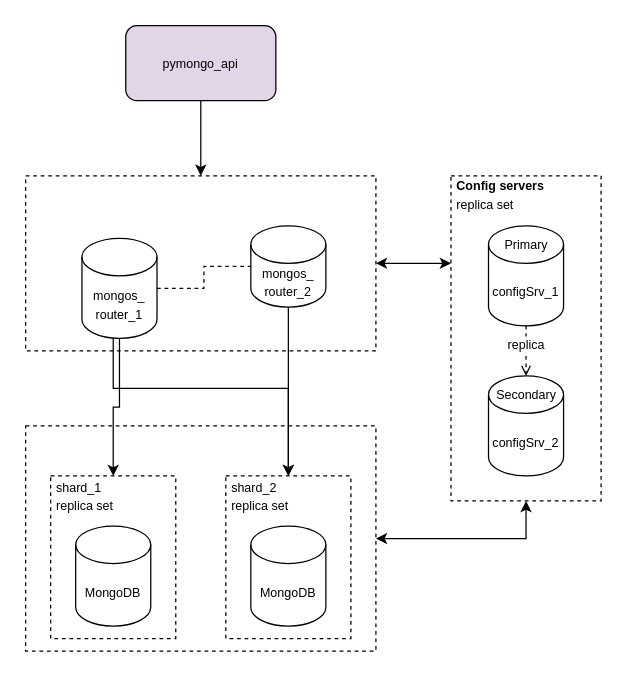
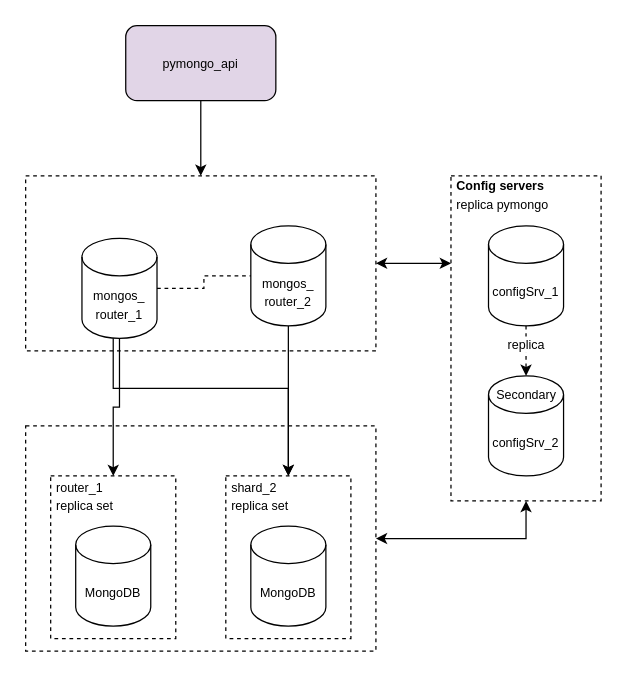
node "Config servers replica set": label "Config servers replica set" -> "Config servers replica pymongo"
node "Primary": removed
node "mongos_ router_2": size 75x81 -> 75x100
edge "configSrv_1" -> "configSrv_2": arrowhead open -> classic
node "shard_1 replica set": label "shard_1 replica set" -> "router_1 replica set"
